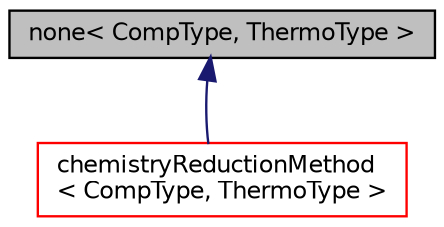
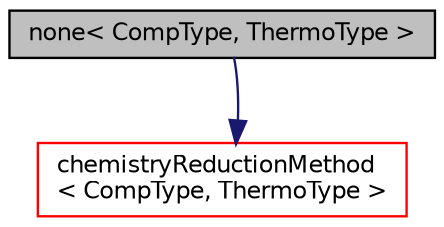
edge "chemistryReductionMethod < CompType, ThermoType >" -> "none< CompType, ThermoType >": reversed
